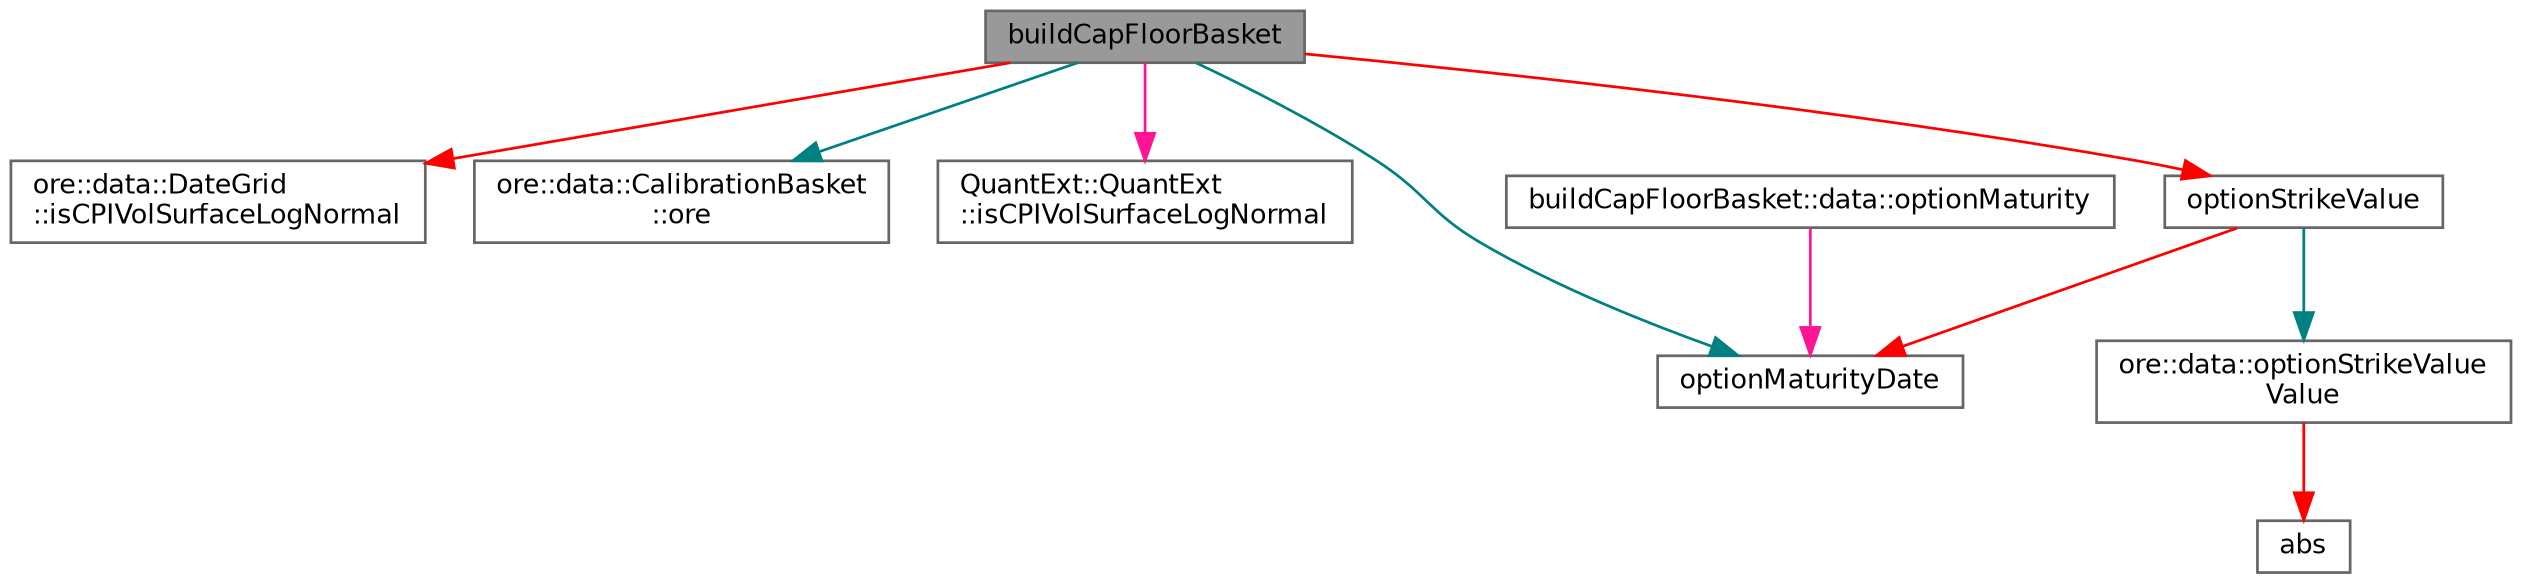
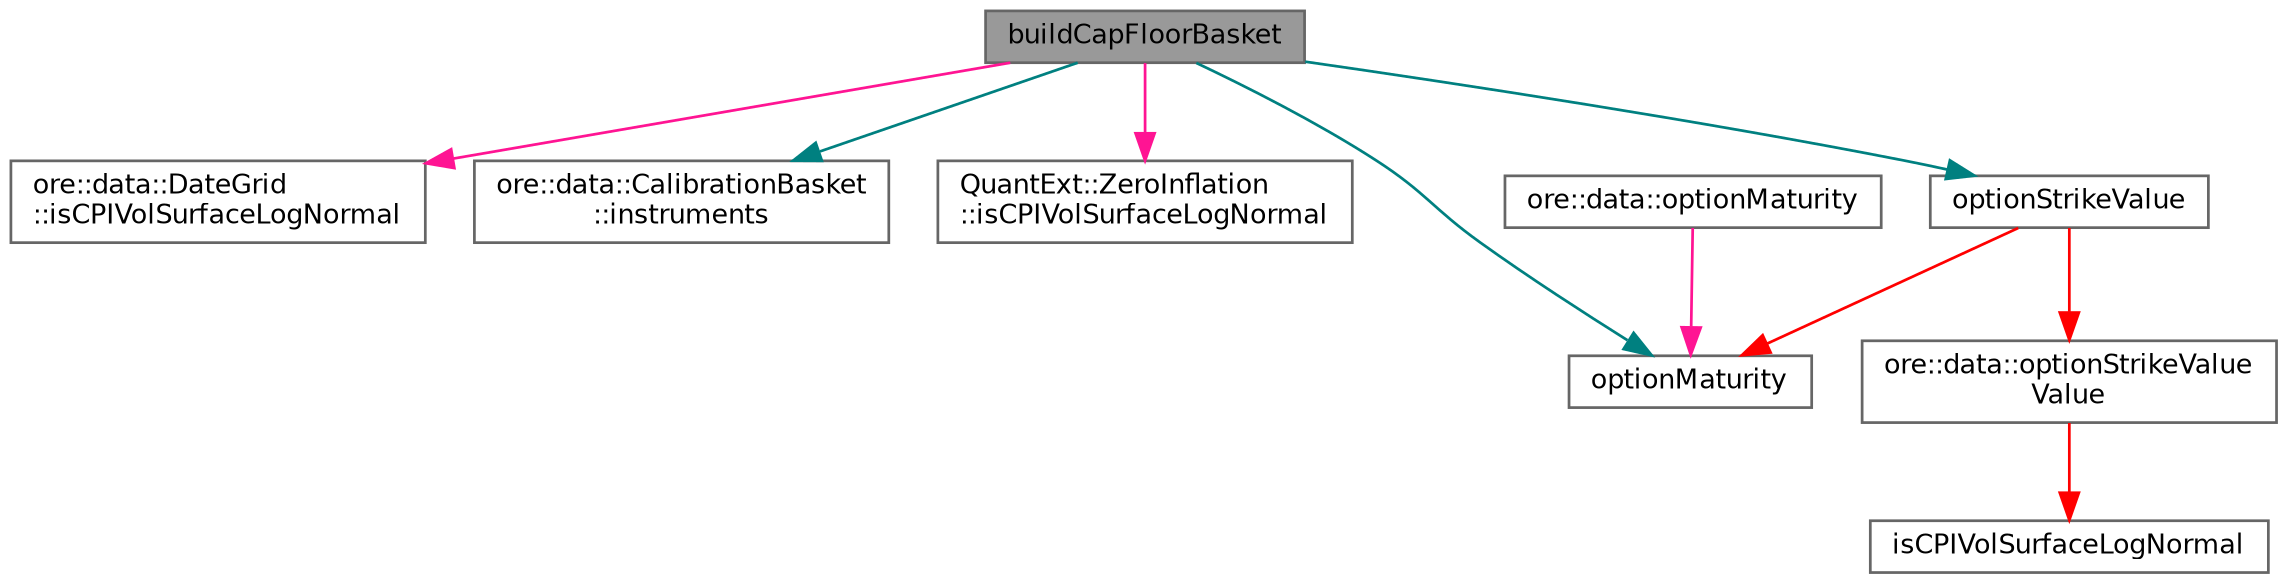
edge "buildCapFloorBasket" -> "optionStrikeValue": color red -> teal
edge "buildCapFloorBasket" -> "ore::data::DateGrid ::isCPIVolSurfaceLogNormal": color red -> deeppink
node "ore::data::CalibrationBasket ::ore": label "ore::data::CalibrationBasket ::ore" -> "ore::data::CalibrationBasket ::instruments"
node "QuantExt::QuantExt ::isCPIVolSurfaceLogNormal": label "QuantExt::QuantExt ::isCPIVolSurfaceLogNormal" -> "QuantExt::ZeroInflation ::isCPIVolSurfaceLogNormal"
node "buildCapFloorBasket::data::optionMaturity": label "buildCapFloorBasket::data::optionMaturity" -> "ore::data::optionMaturity"
edge "optionStrikeValue" -> "ore::data::optionStrikeValue Value": color teal -> red
node "optionMaturityDate": label "optionMaturityDate" -> "optionMaturity"
node "abs": label "abs" -> "isCPIVolSurfaceLogNormal"
